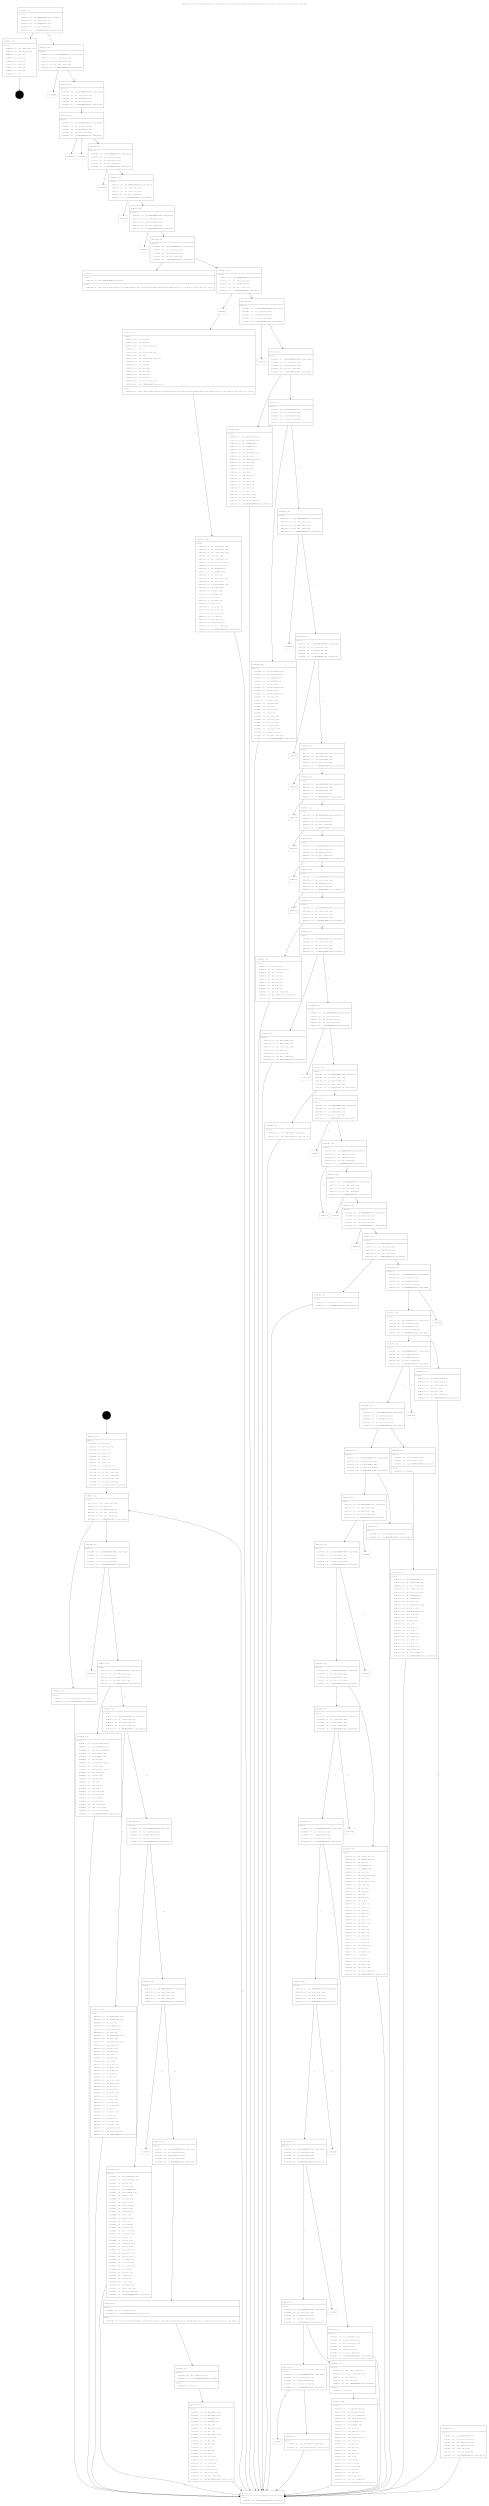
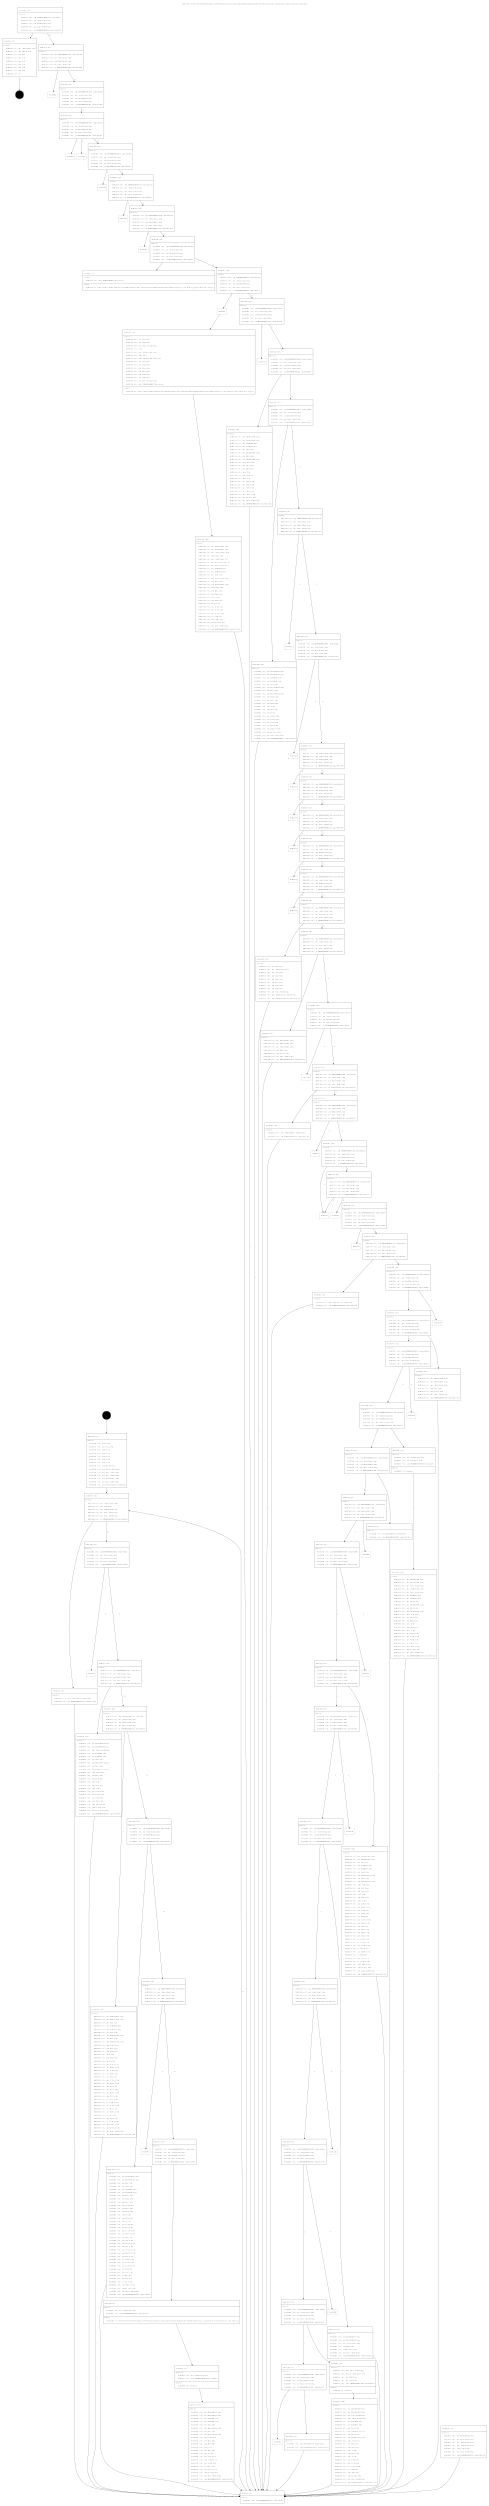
edge "0x40171a [25]" -> "0x401733 [25]": now "0x40171a [25]" -> "0x401f5f"
